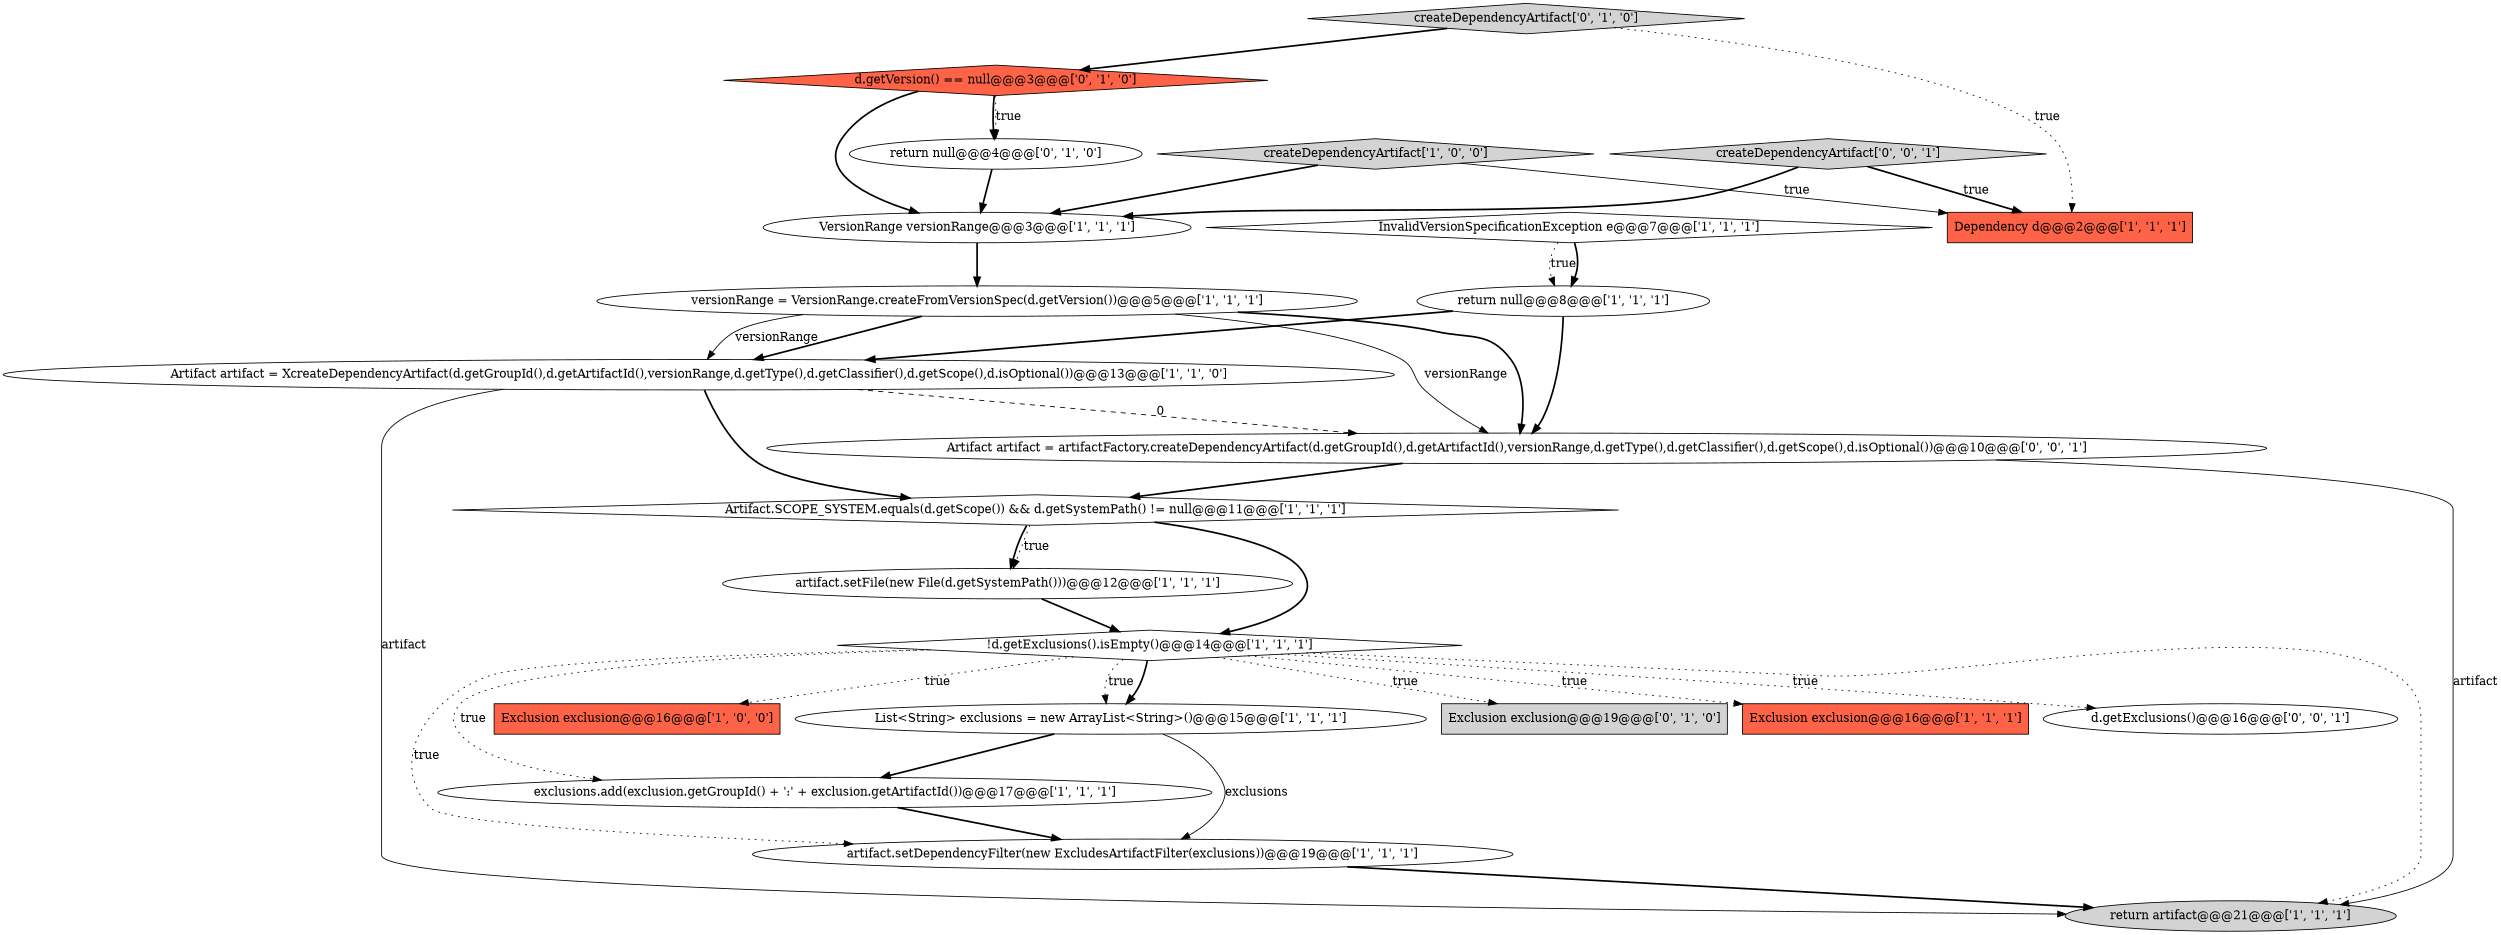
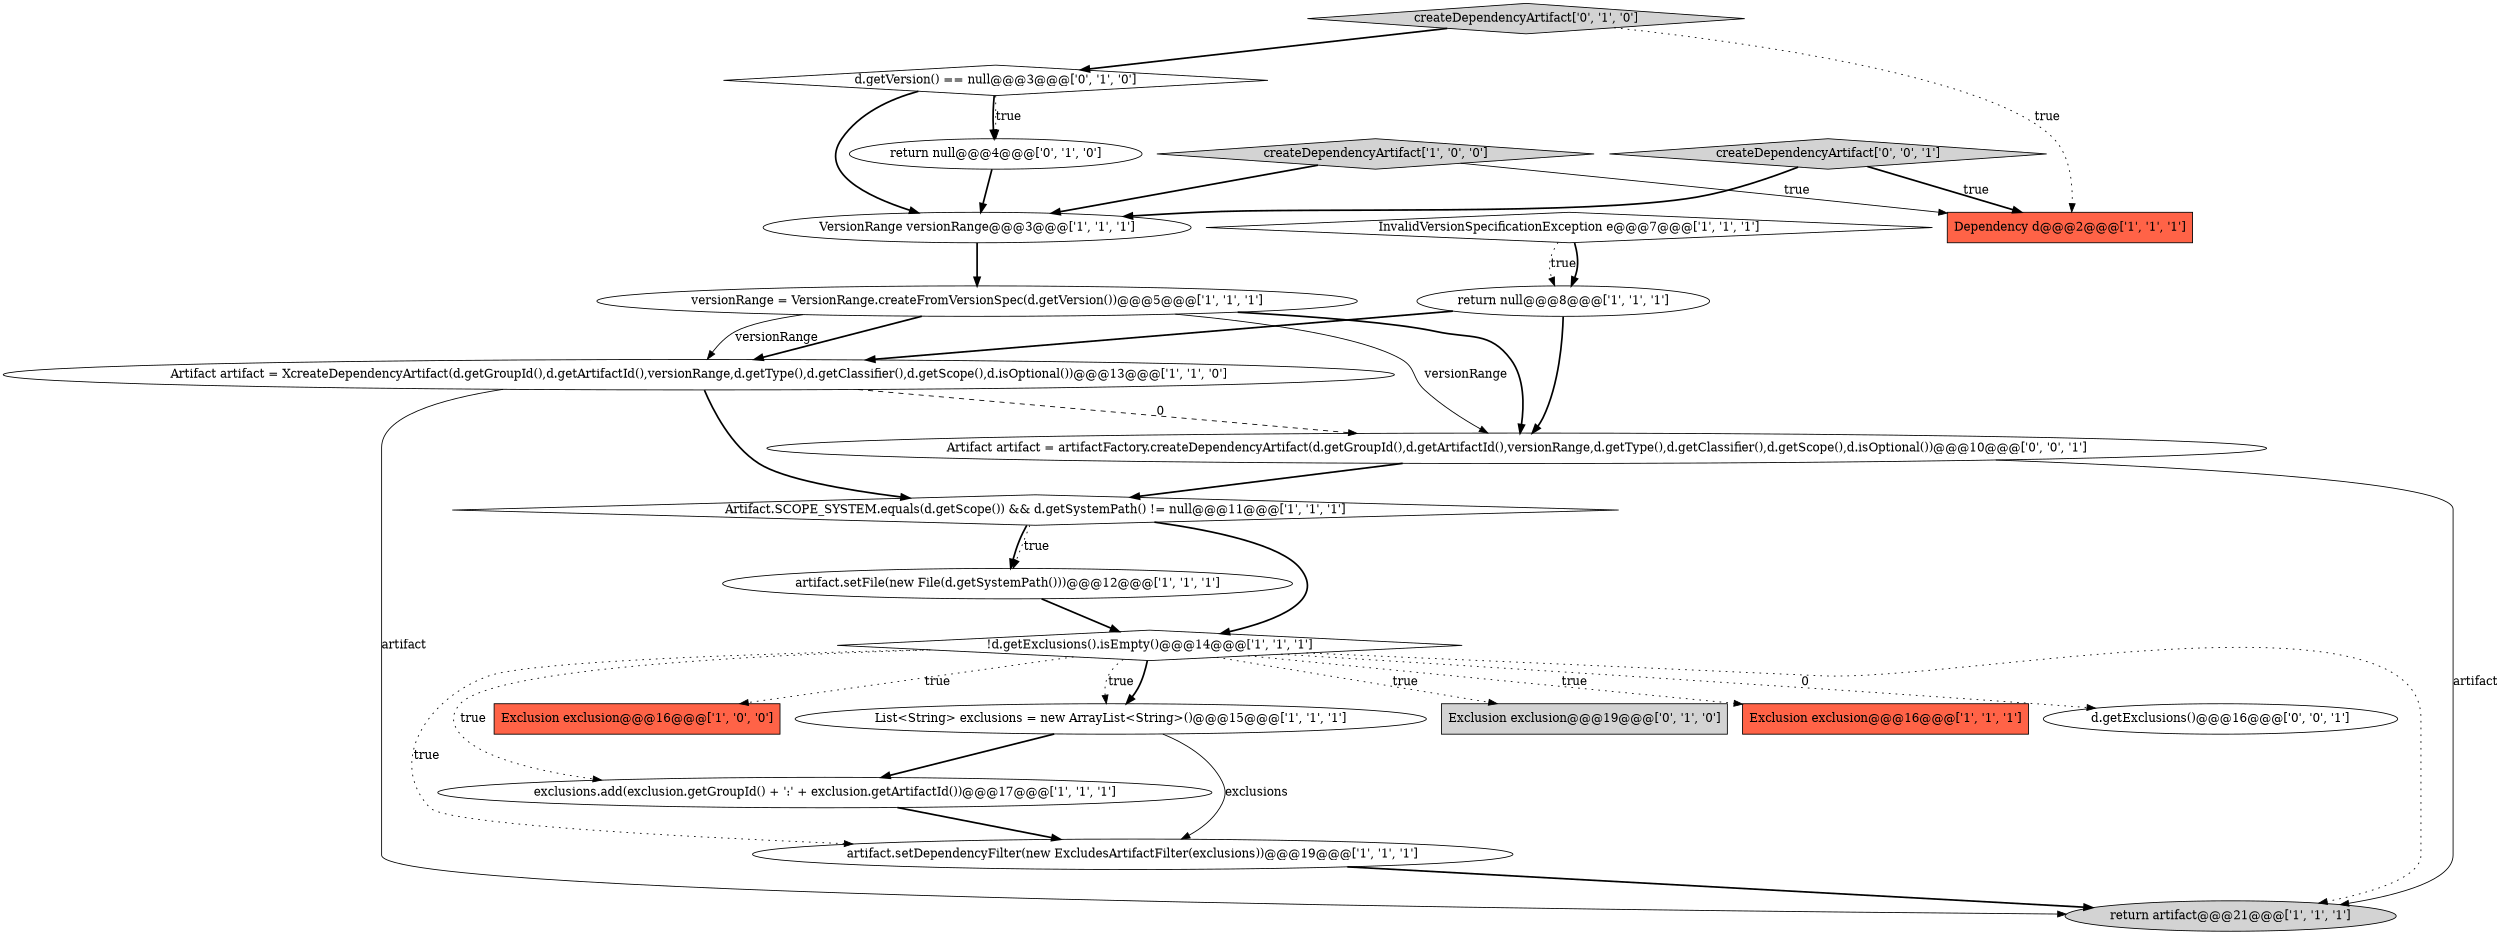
node "d.getVersion() == null@@@3@@@['0', '1', '0']": fillcolor tomato -> white
edge "!d.getExclusions().isEmpty()@@@14@@@['1', '1', '1']" -> "d.getExclusions()@@@16@@@['0', '0', '1']": label "true" -> "0"
